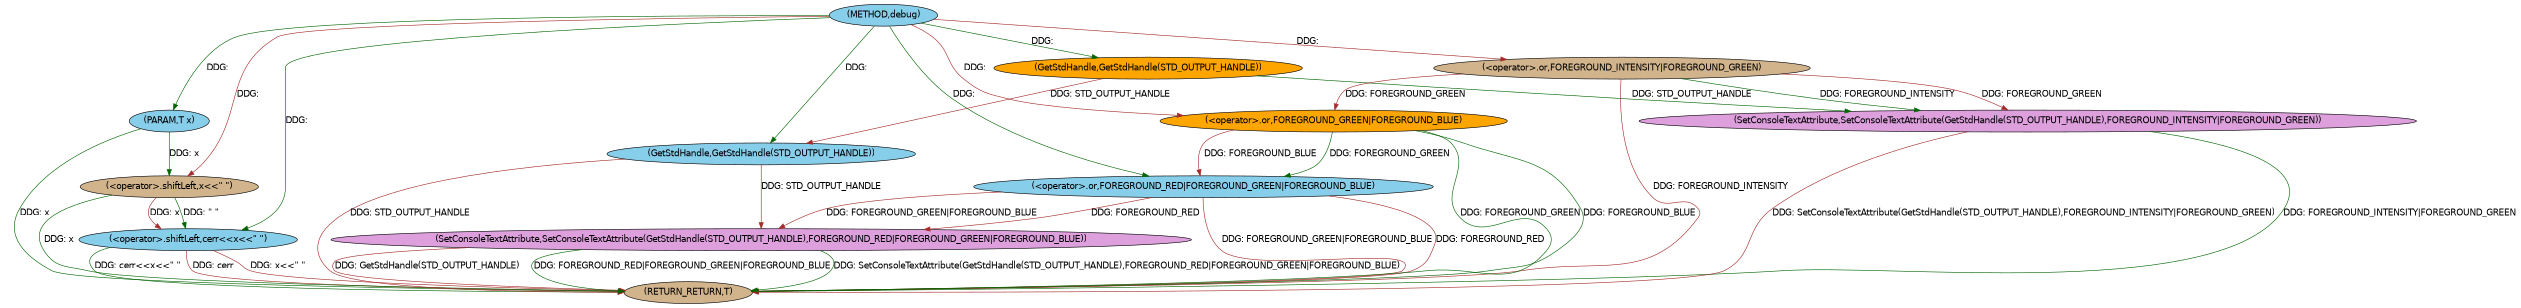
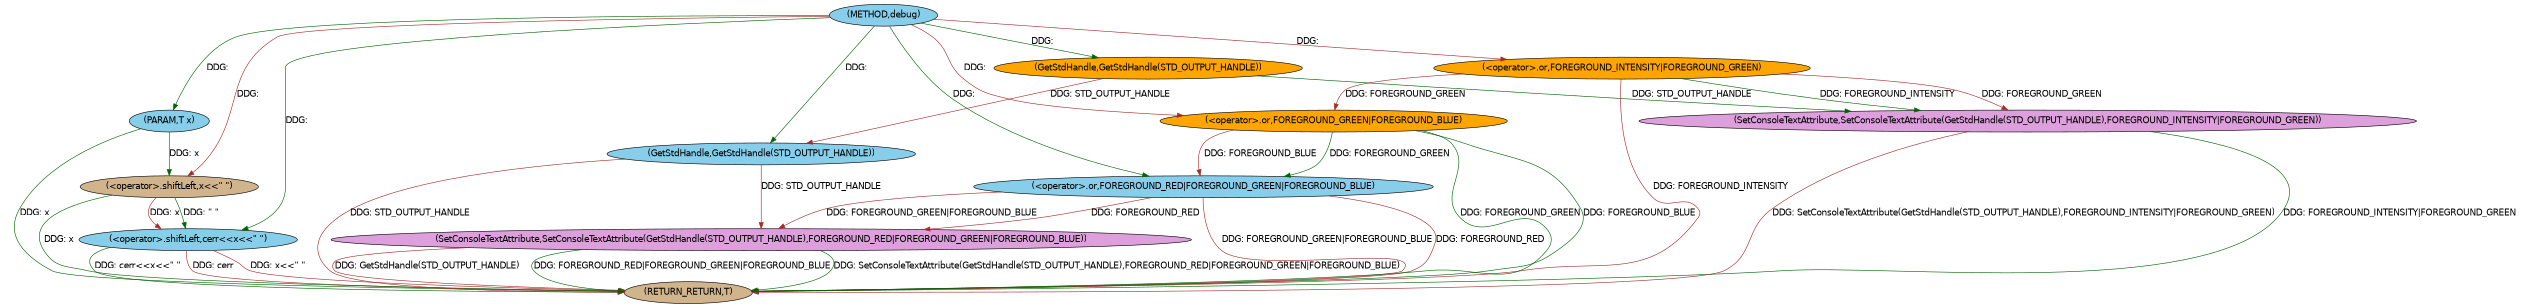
node "(<operator>.or,FOREGROUND_INTENSITY|FOREGROUND_GREEN)": fillcolor tan -> orange
